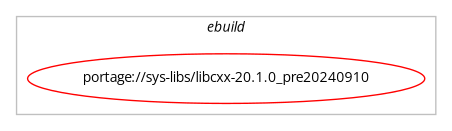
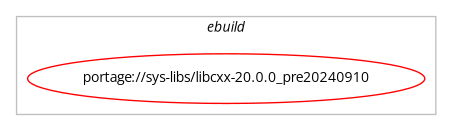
node "portage://sys-libs/libcxx-20.1.0_pre20240910": label "portage://sys-libs/libcxx-20.1.0_pre20240910" -> "portage://sys-libs/libcxx-20.0.0_pre20240910"
